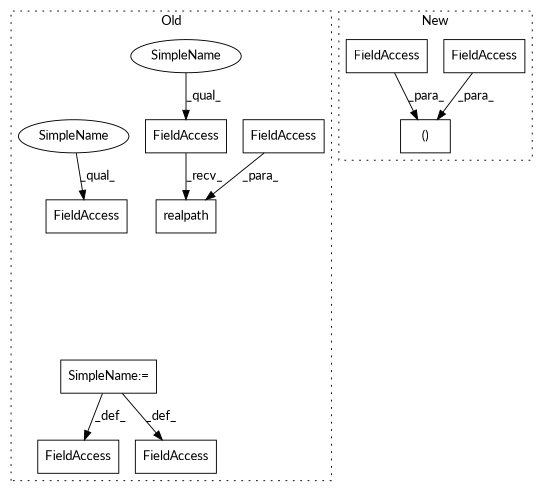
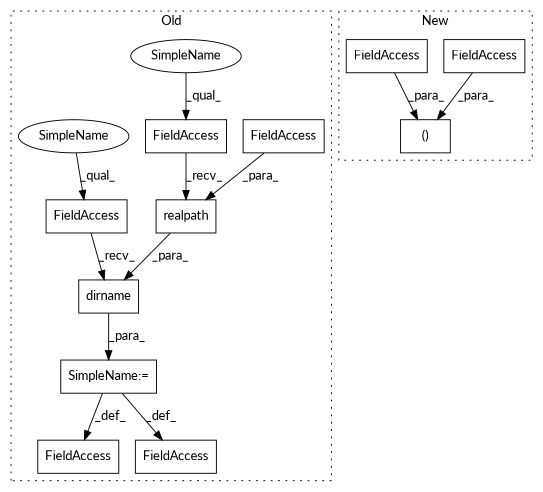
node "dirname": added
